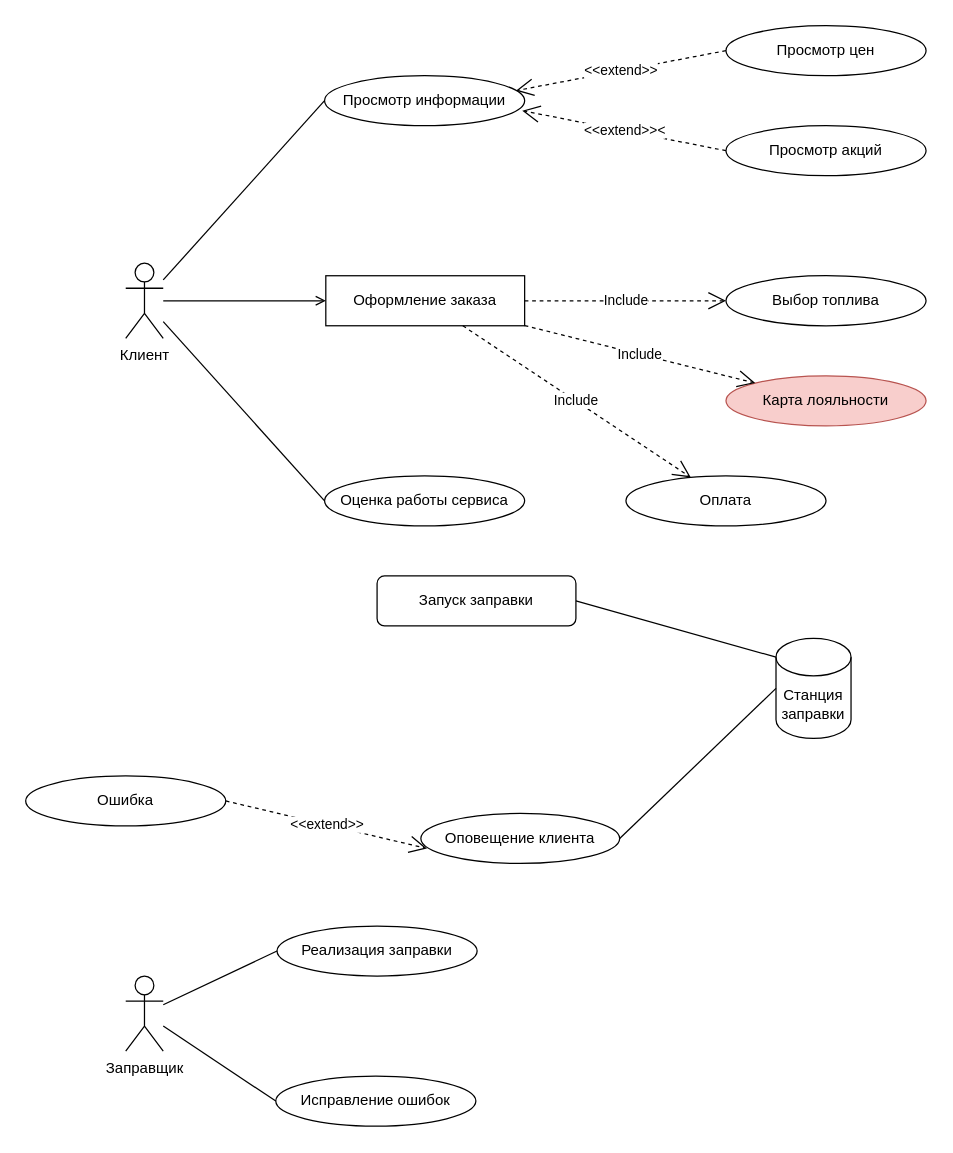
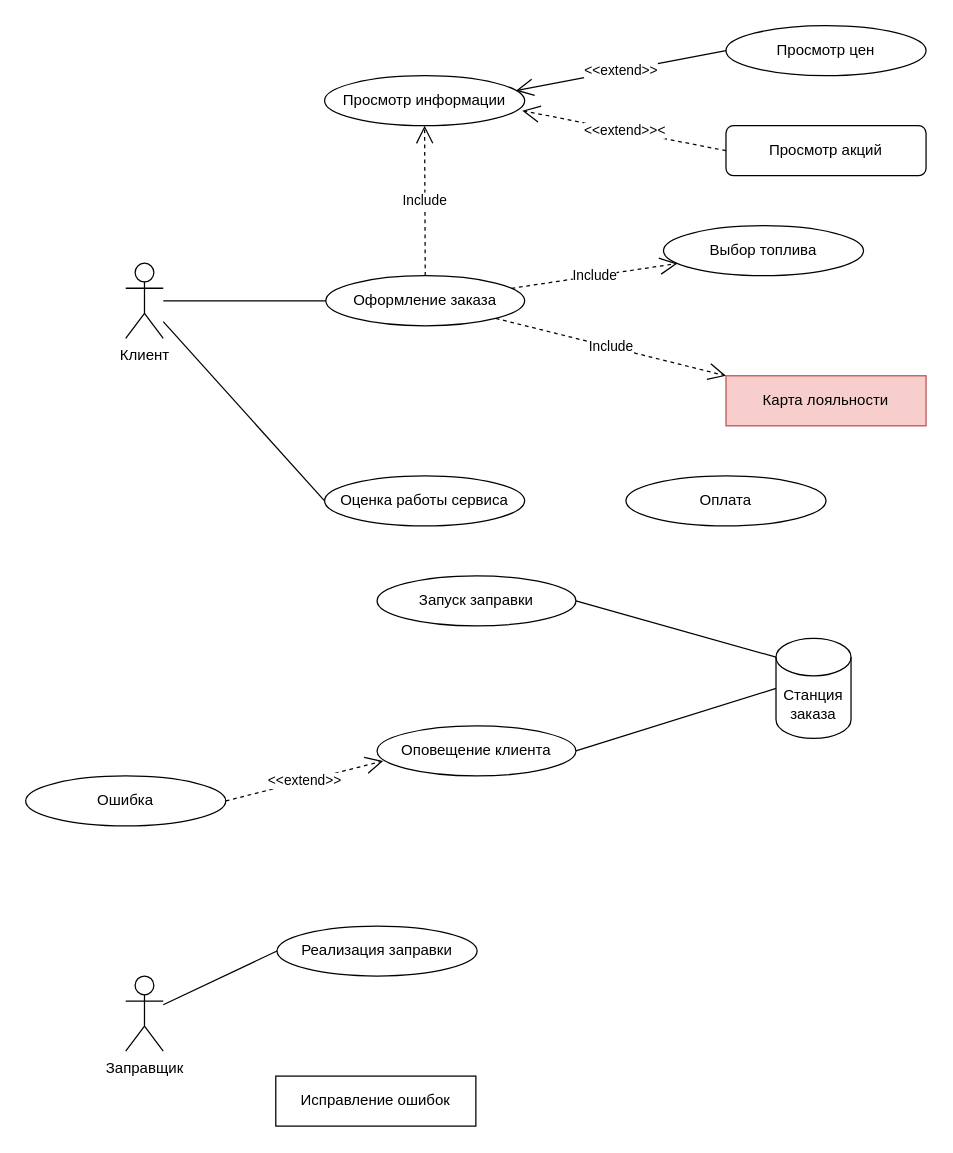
edge "Просмотр цен" -> "Просмотр информации": style dashed -> solid
node "Просмотр акций": shape ellipse -> rounded rectangle
edge "Просмотр информации" -- "Клиент": removed
edge "Клиент" -> "Оформление заказа": arrowhead open -> none
node "Оформление заказа": shape rectangle -> ellipse
node "Выбор топлива": moved (826, 301) -> (763, 251)
edge "Оформление заказа" -> "Оплата": now "Оформление заказа" -> "Просмотр информации"
node "Карта лояльности": shape ellipse -> rectangle
node "Запуск заправки": shape rounded rectangle -> ellipse
node "Станция заправки": label "Станция заправки" -> "Станция заказа"
node "Оповещение клиента": moved (520, 838) -> (476, 751)
edge "Заправщик" -- "Исправление ошибок": removed
node "Исправление ошибок": shape ellipse -> rectangle
